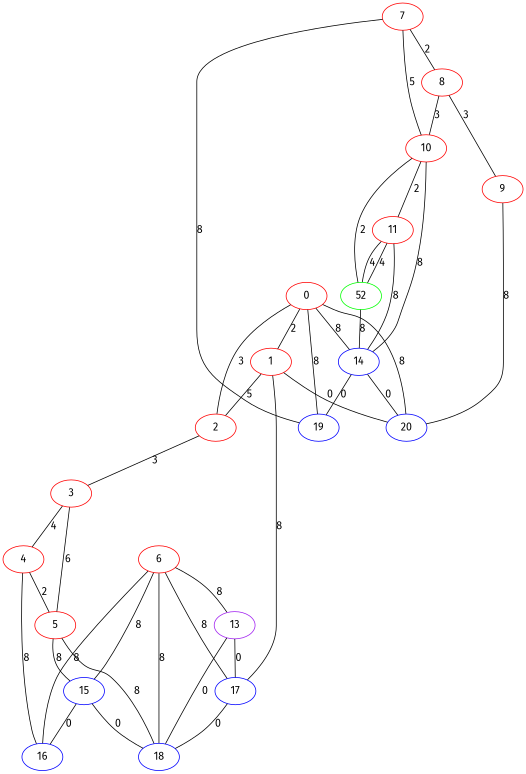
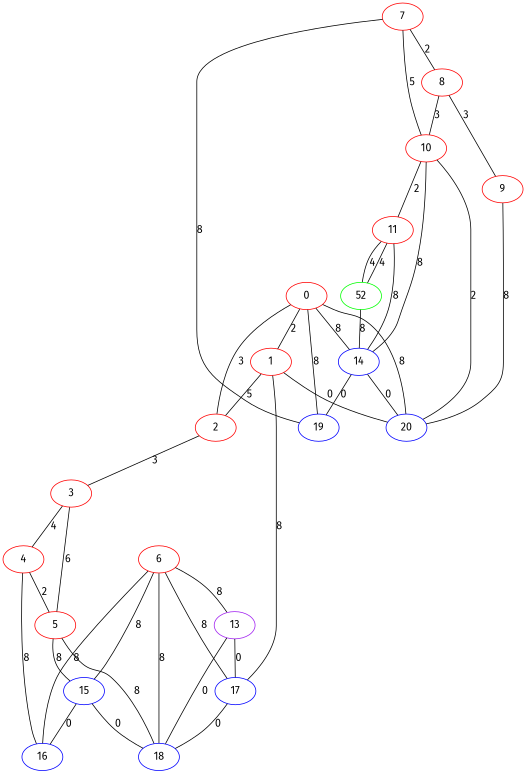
edge "10" -- "52": now "10" -- "20"
